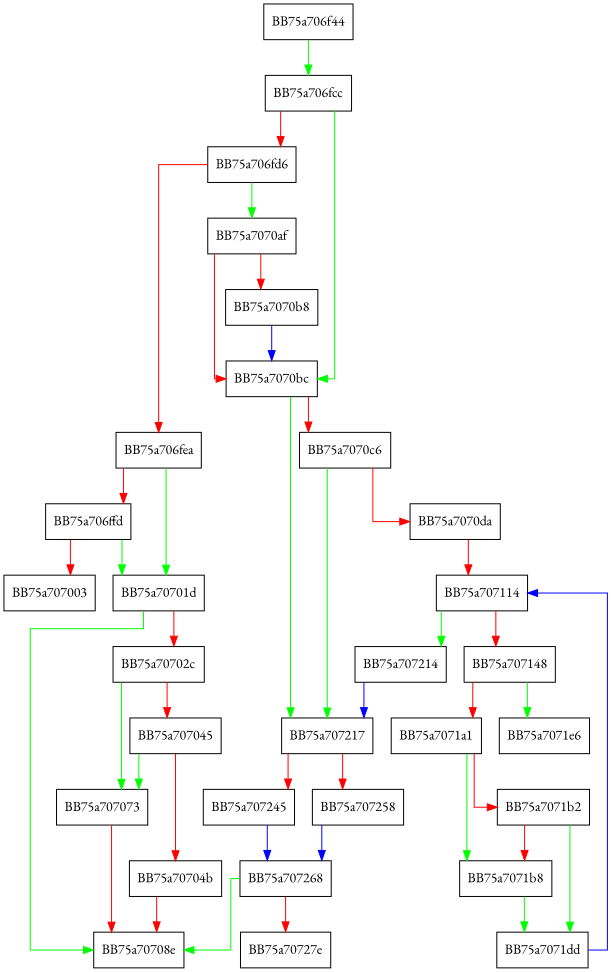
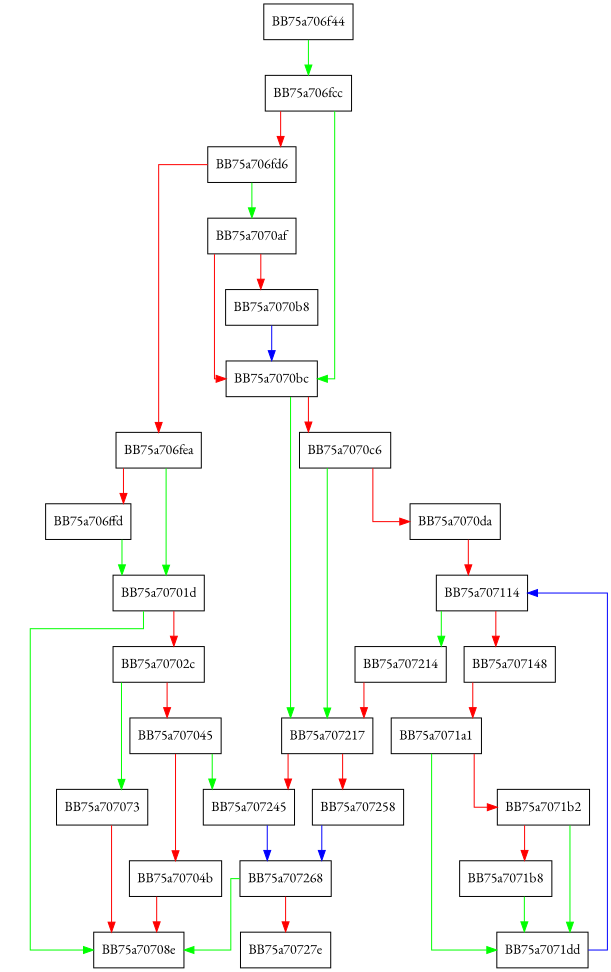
node "BB75a707003": removed
edge "BB75a707214" -> "BB75a707217": color blue -> red
node "BB75a7071e6": removed
edge "BB75a707045" -> "BB75a707073": now "BB75a707045" -> "BB75a707245"
edge "BB75a7071a1" -> "BB75a7071b8": now "BB75a7071a1" -> "BB75a7071dd"
